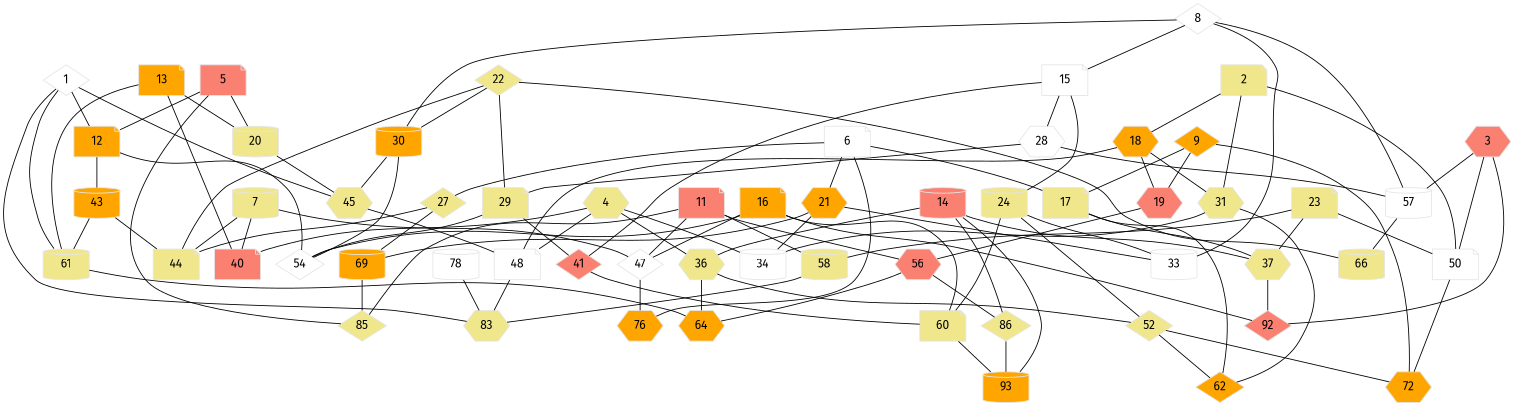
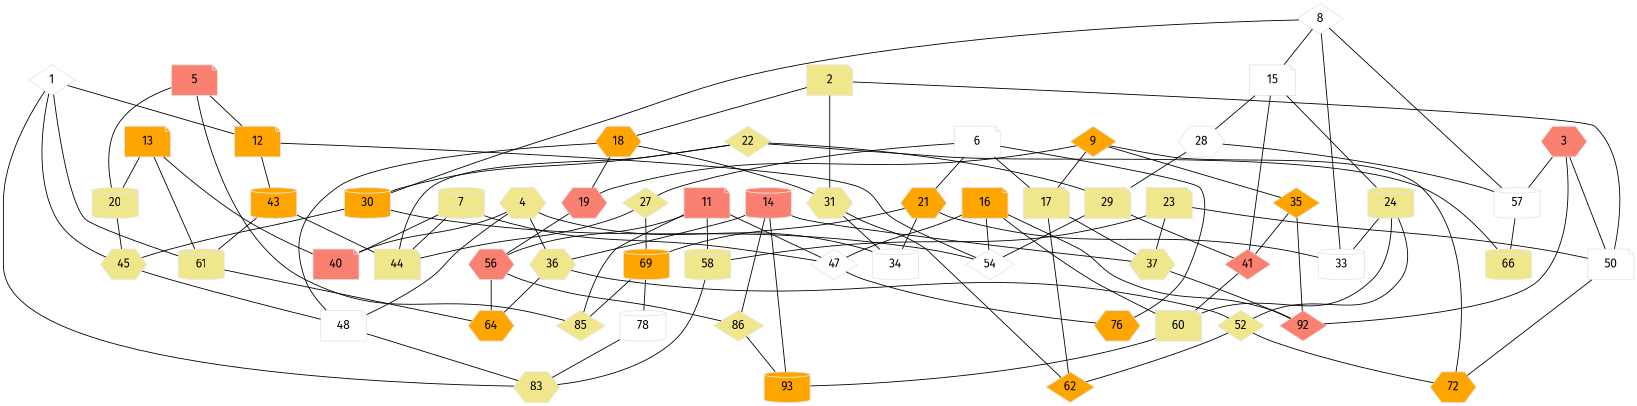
node "35": added
edge "69" -- "78": added
